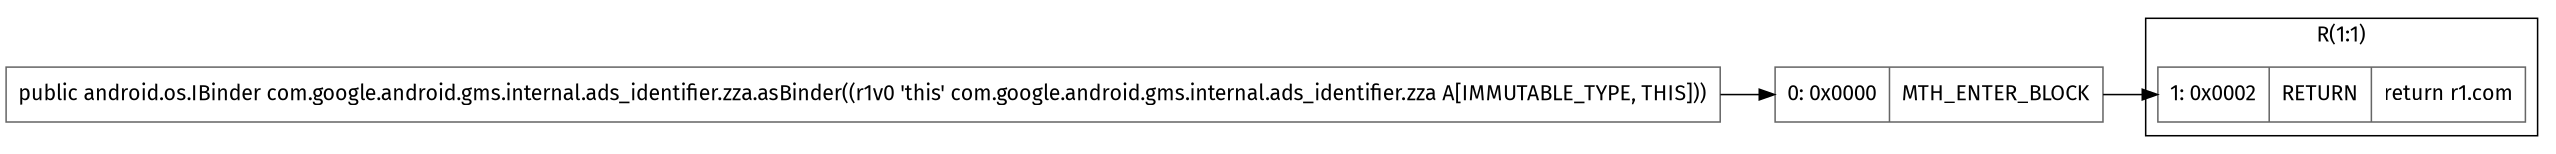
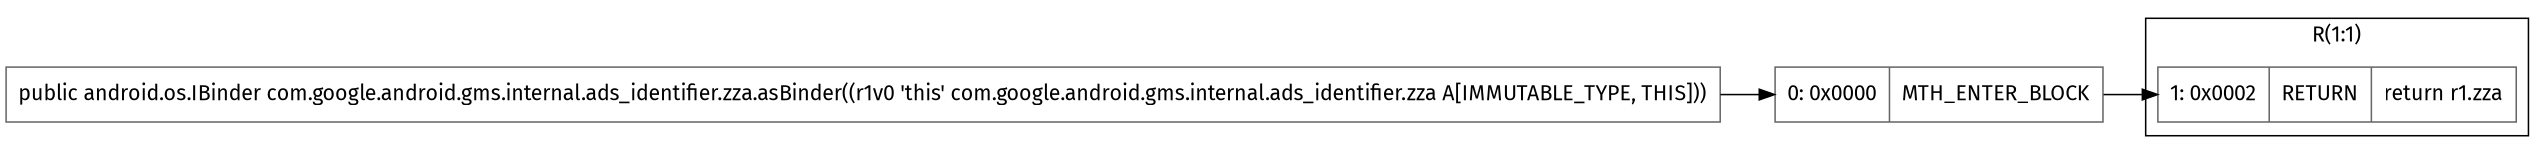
node "1: 0x0002": text "return r1.com" -> "return r1.zza"
